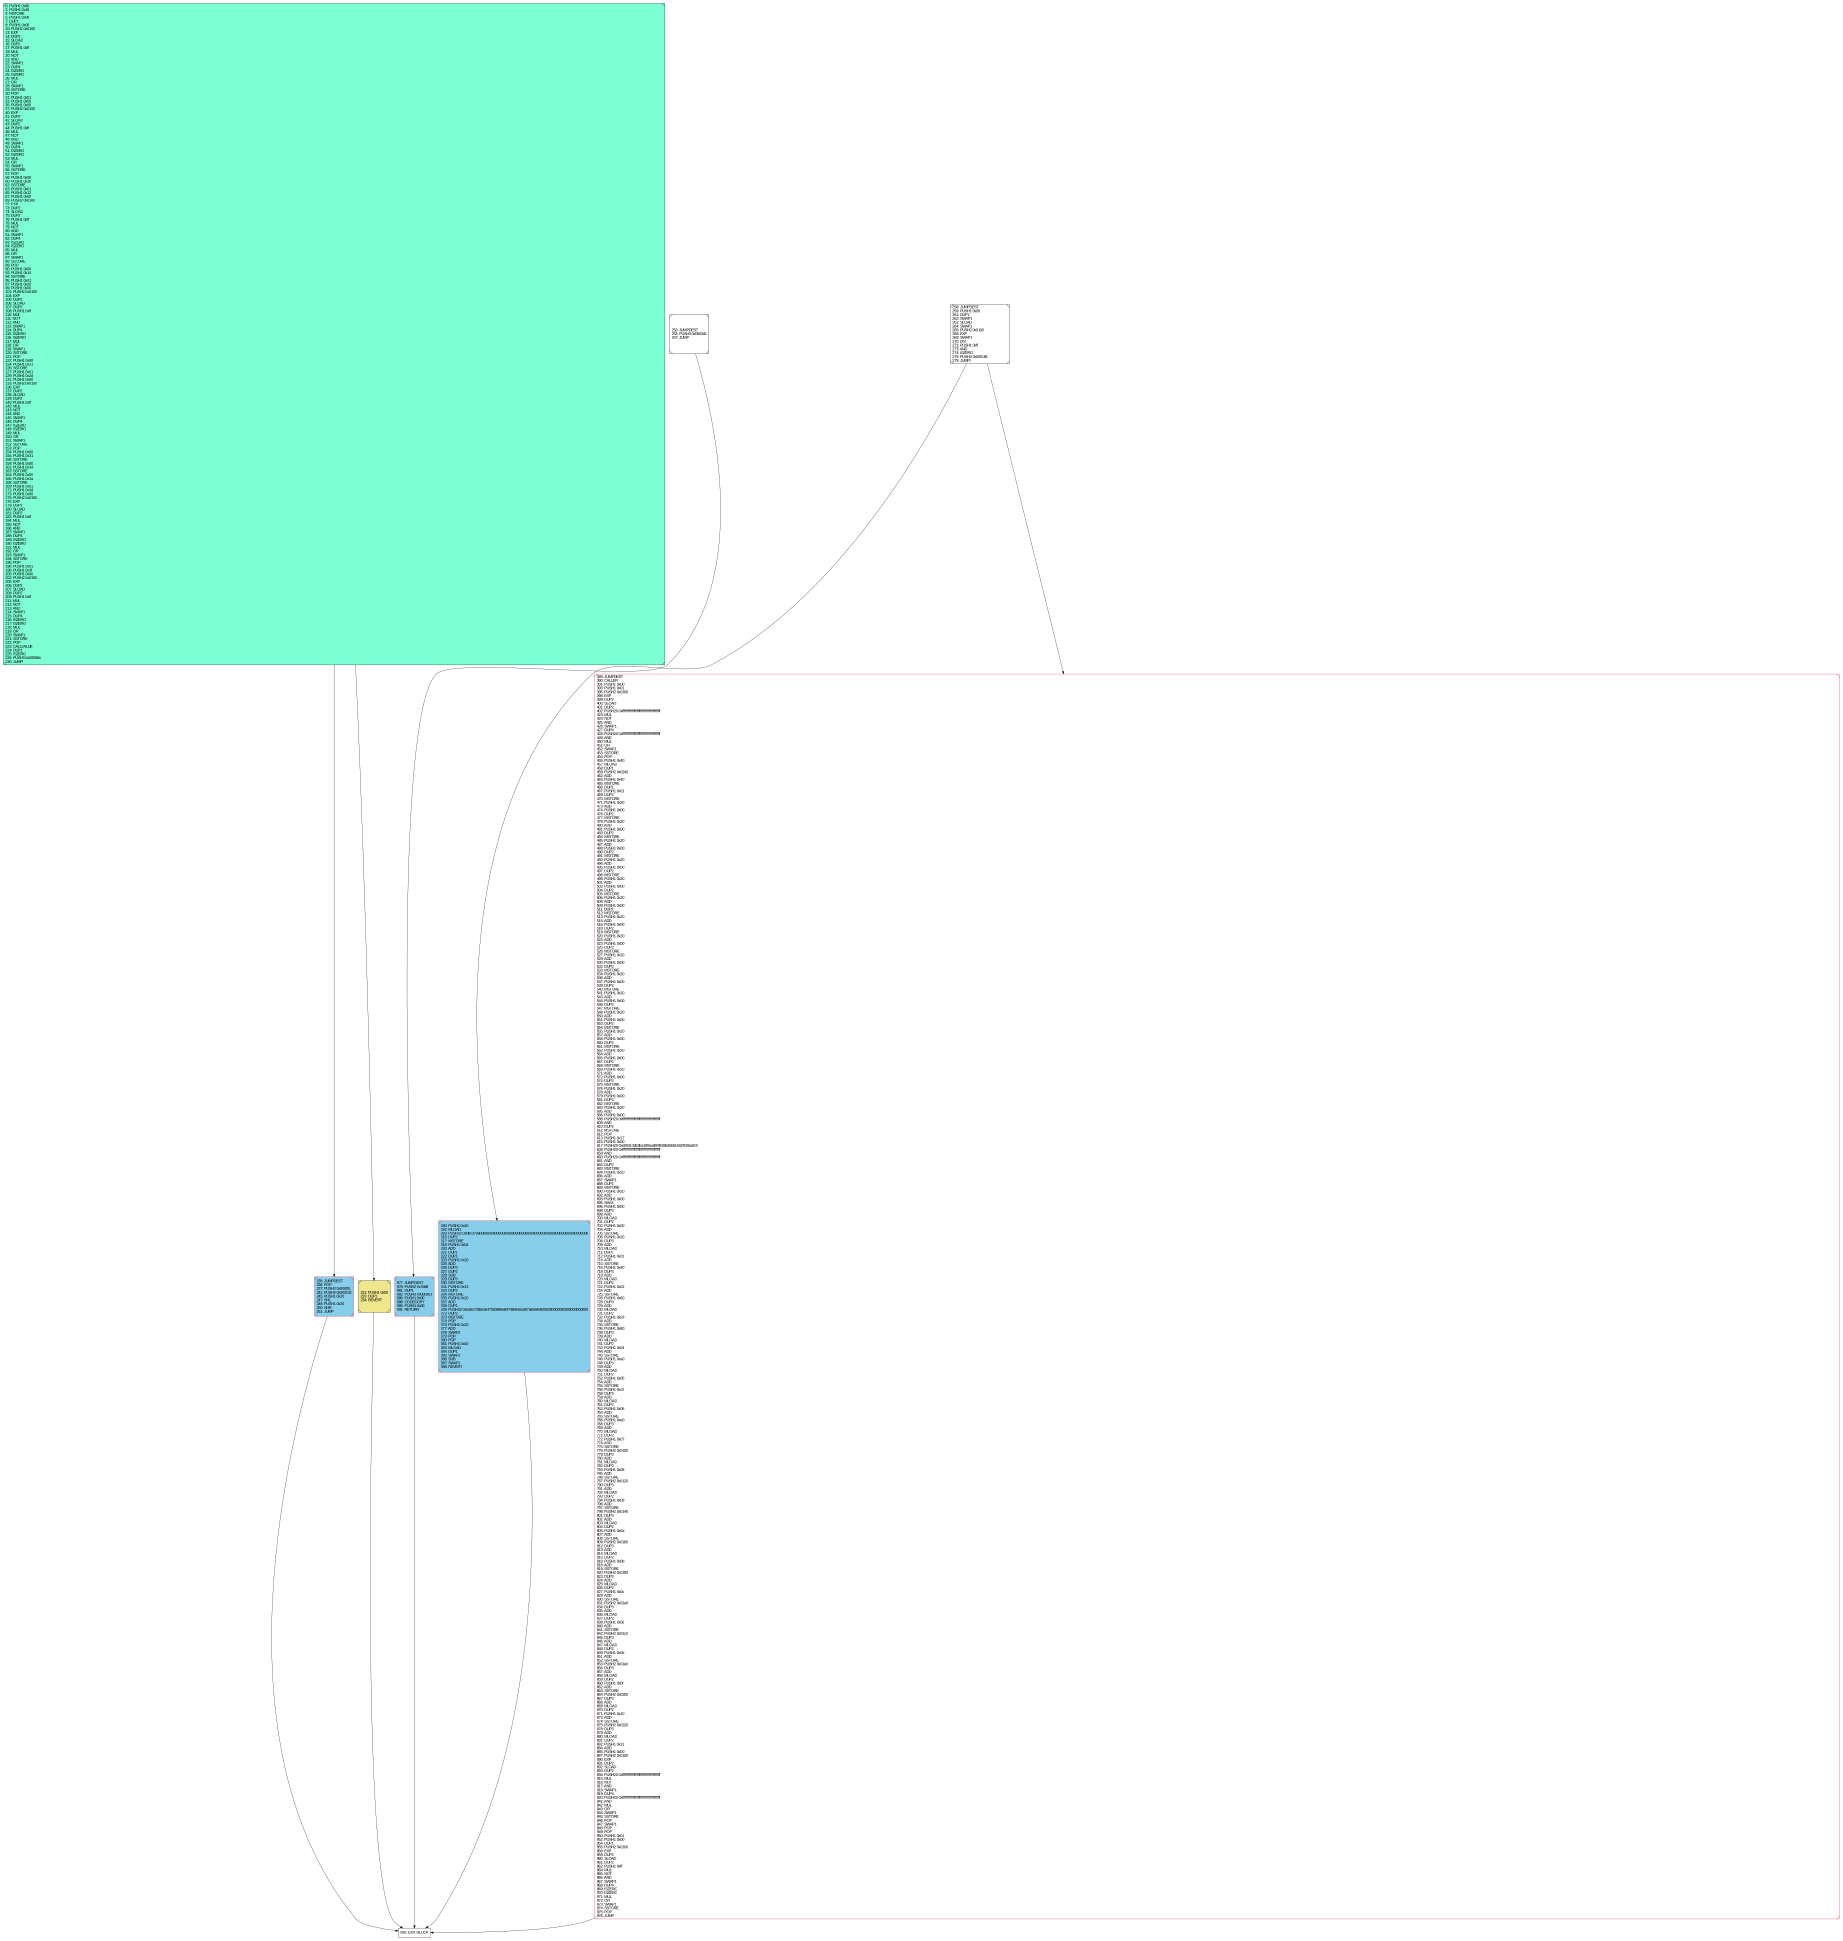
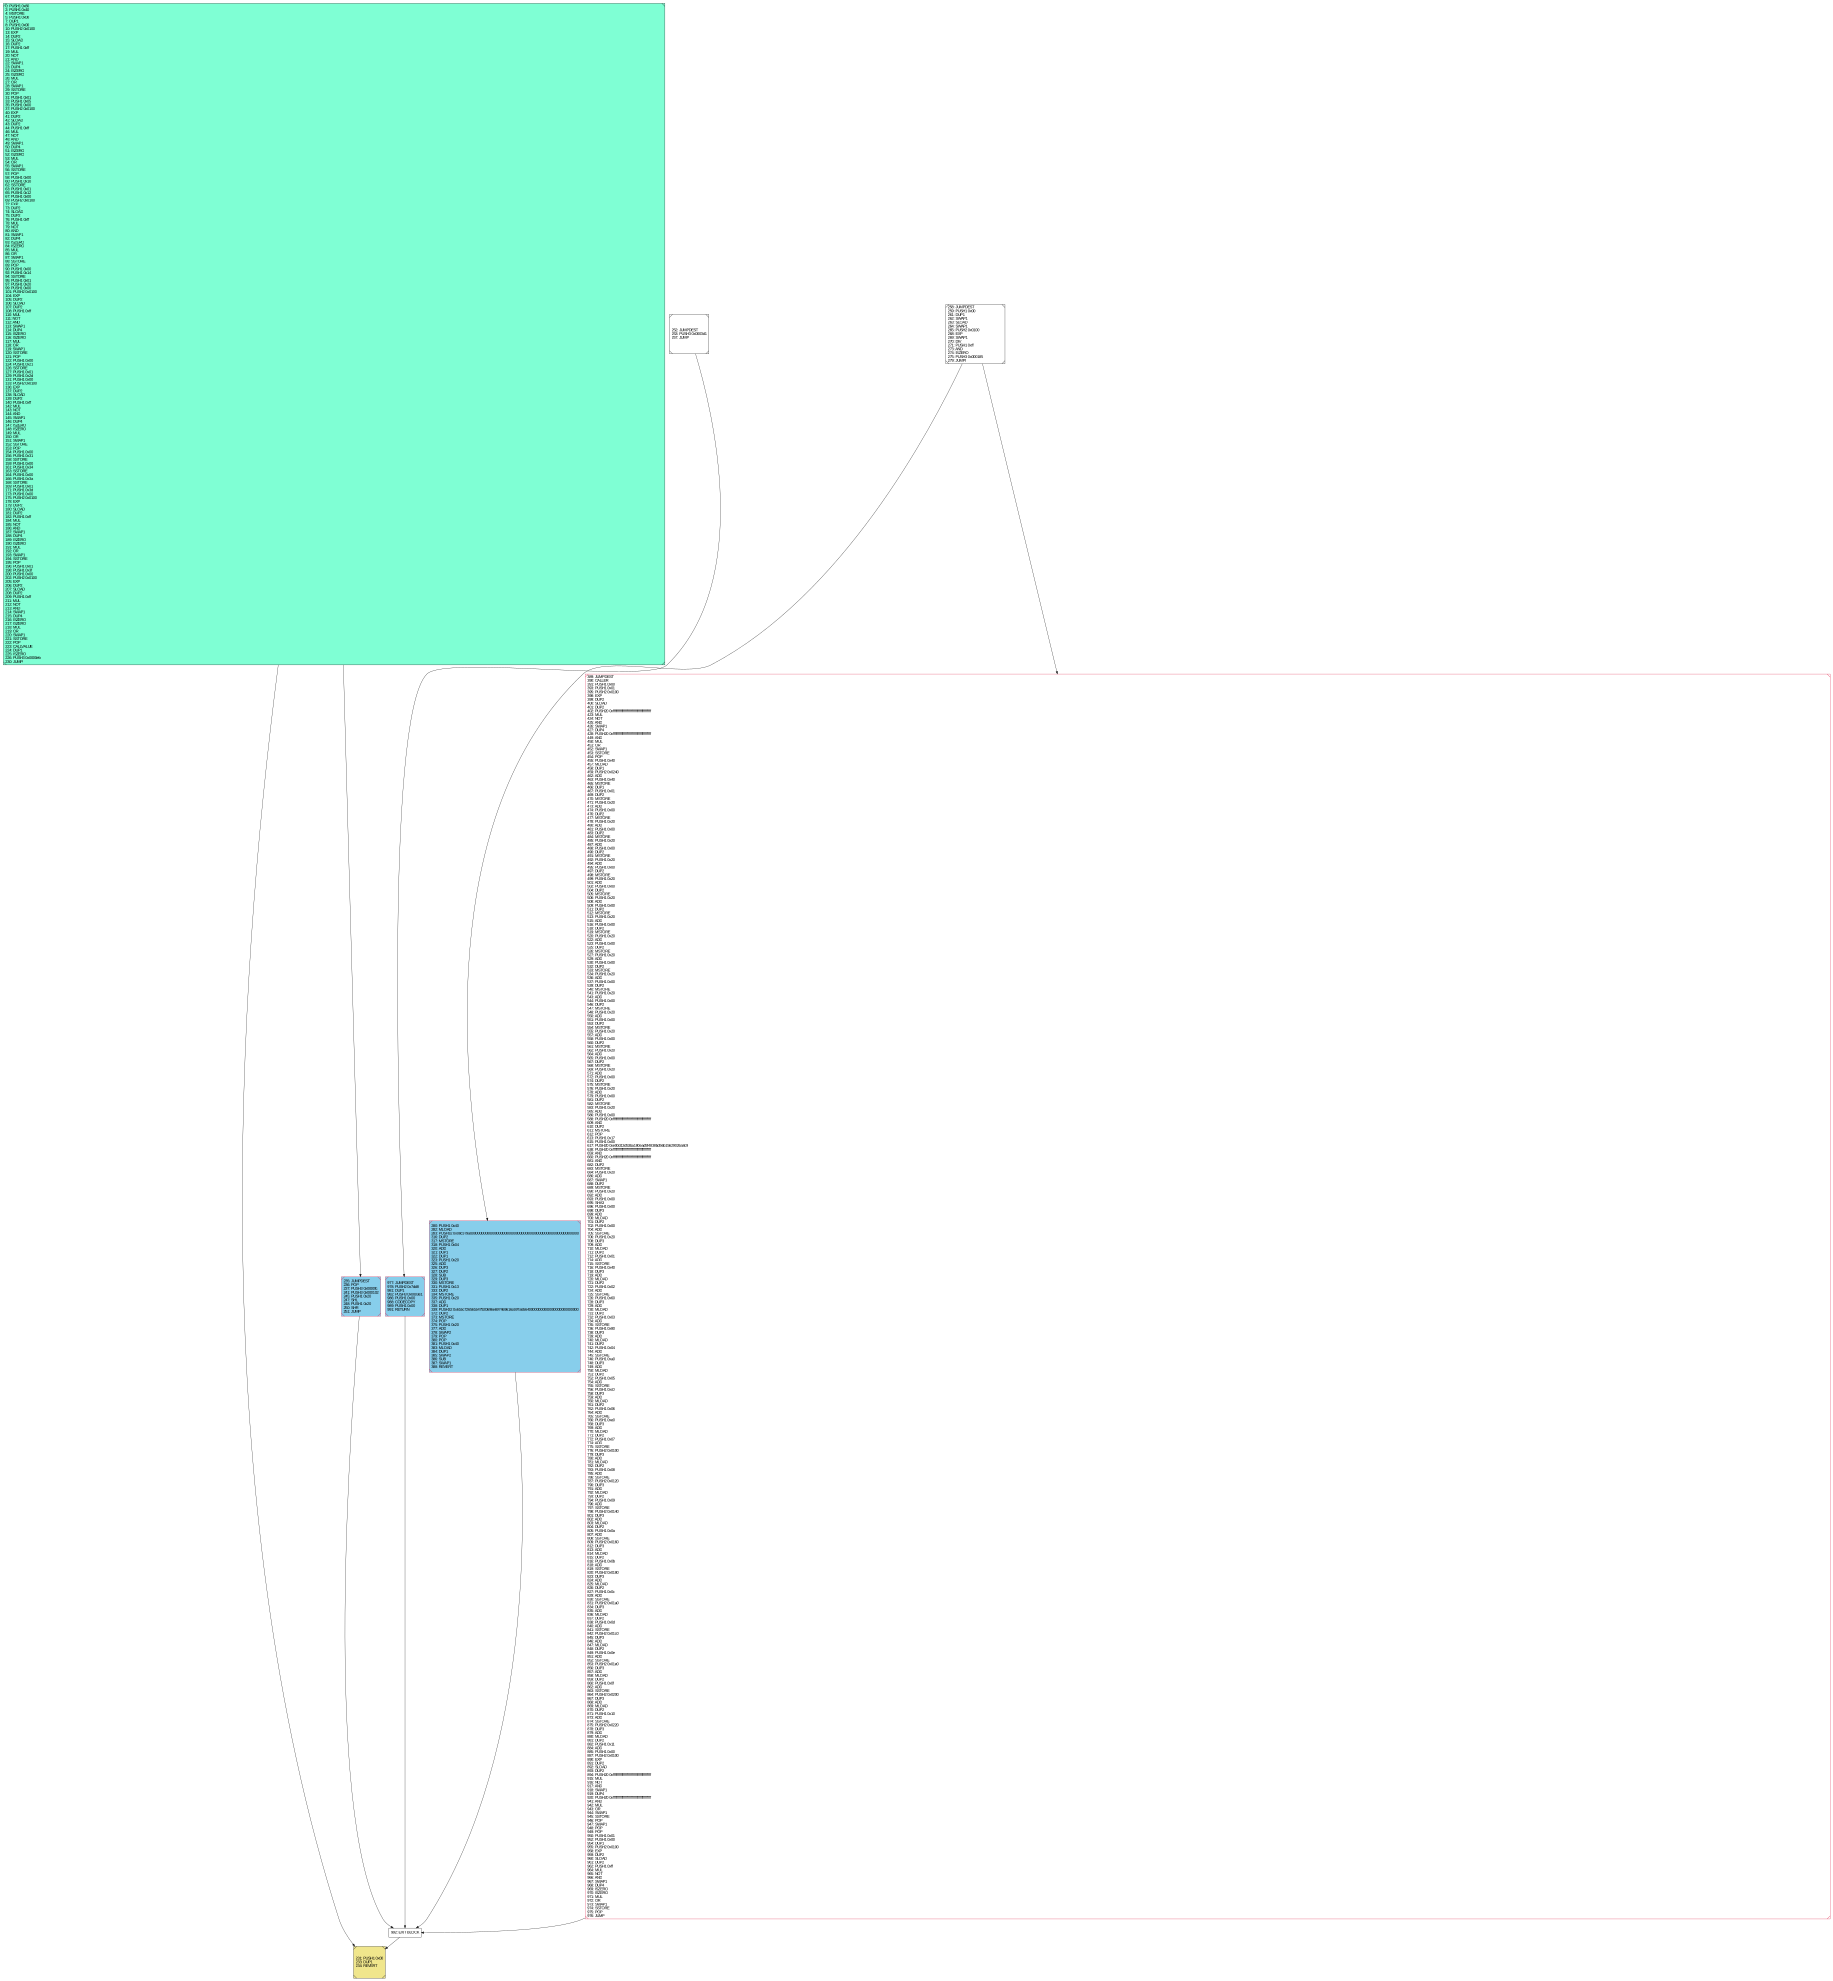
edge "231: PUSH1 0x00 233: DUP1 234: REVERT" -> "992: EXIT BLOCK": reversed
